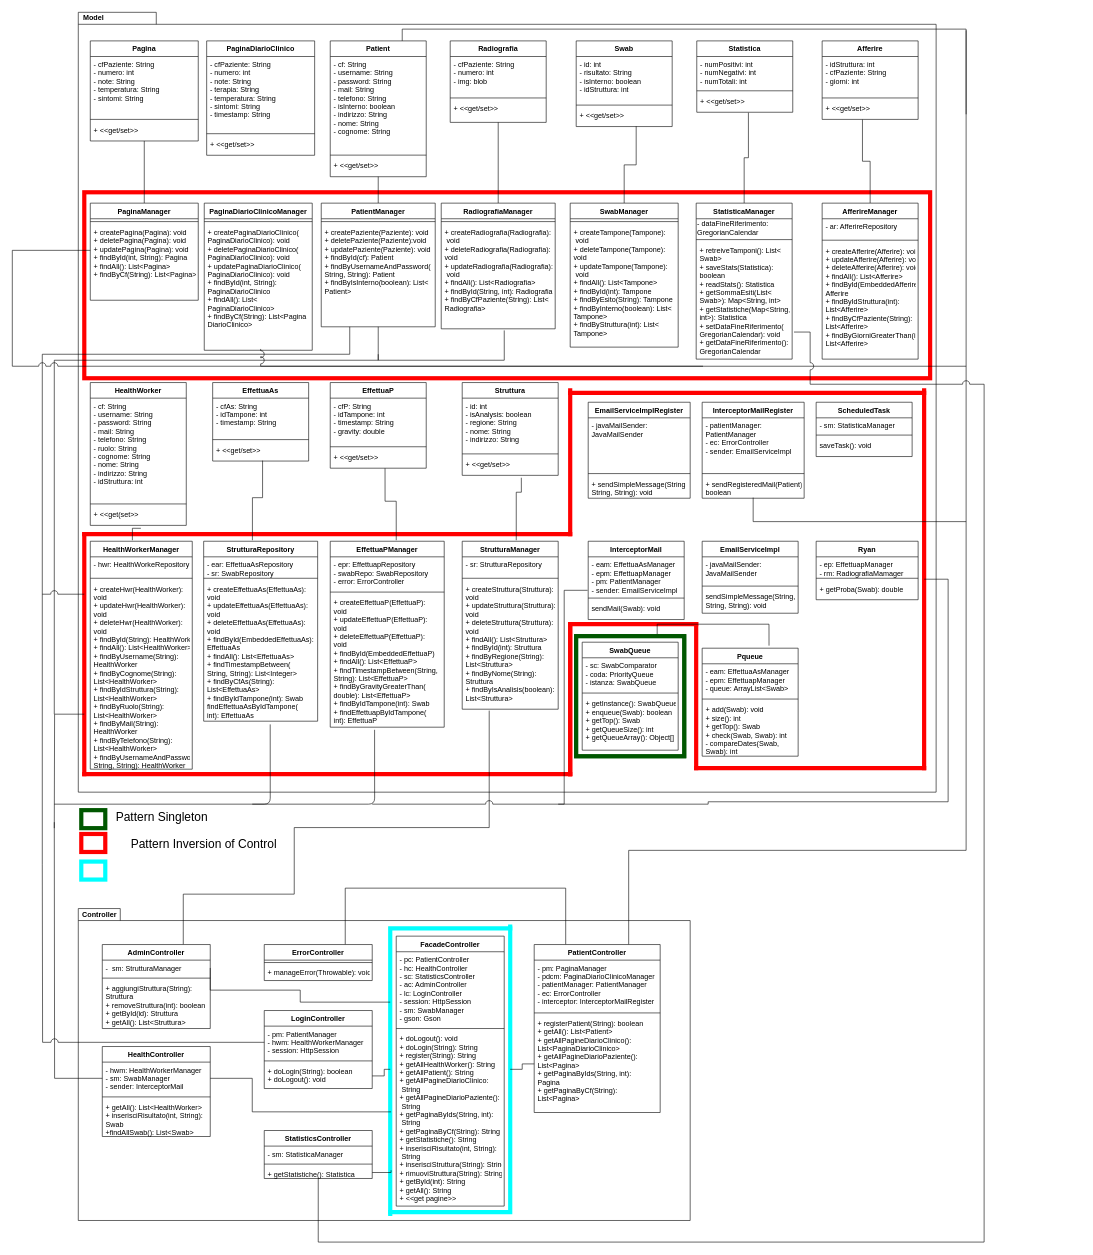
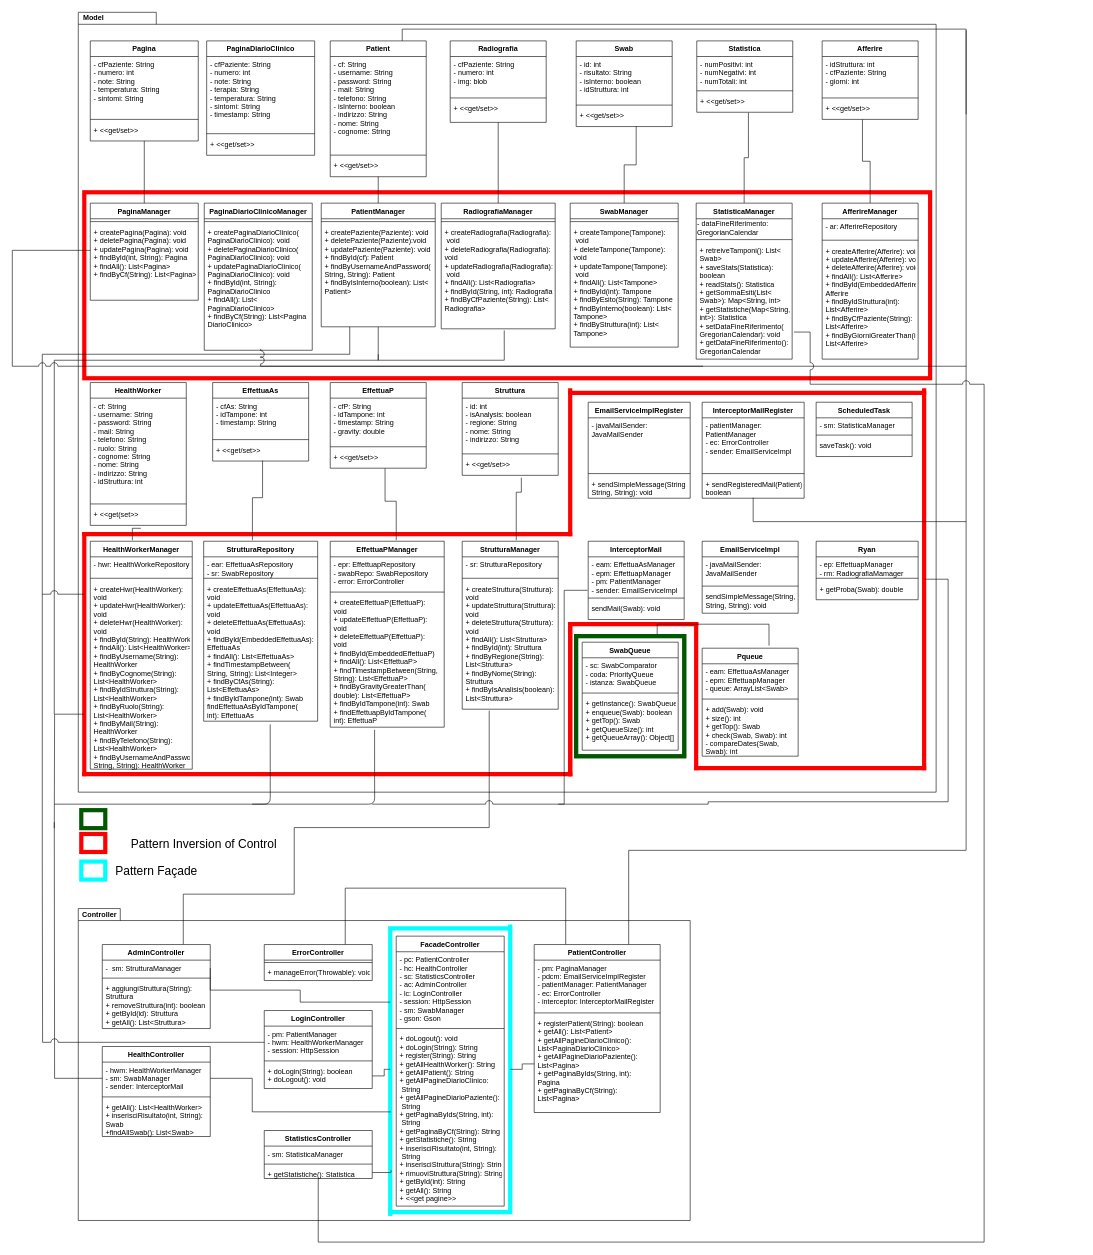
node "Pattern Singleton": removed
node "Pattern Façade": added
node "- pm: PaginaManager - pdcm: PaginaDiarioClinicoManager - patientManager: PatientManager - ec: ErrorController - interceptor: InterceptorMailRegister": label "- pm: PaginaManager - pdcm: PaginaDiarioClinicoManager - patientManager: PatientManager - ec: ErrorController - interceptor: InterceptorMailRegister" -> "- pm: PaginaManager - pdcm: EmailServiceImplRegister - patientManager: PatientManager - ec: ErrorController - interceptor: InterceptorMailRegister"
